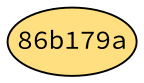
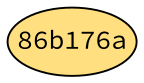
node "86b179a": label "86b179a" -> "86b176a"
